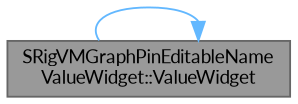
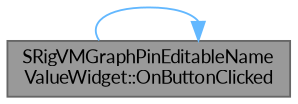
node "SRigVMGraphPinEditableName ValueWidget::ValueWidget": label "SRigVMGraphPinEditableName ValueWidget::ValueWidget" -> "SRigVMGraphPinEditableName ValueWidget::OnButtonClicked"
